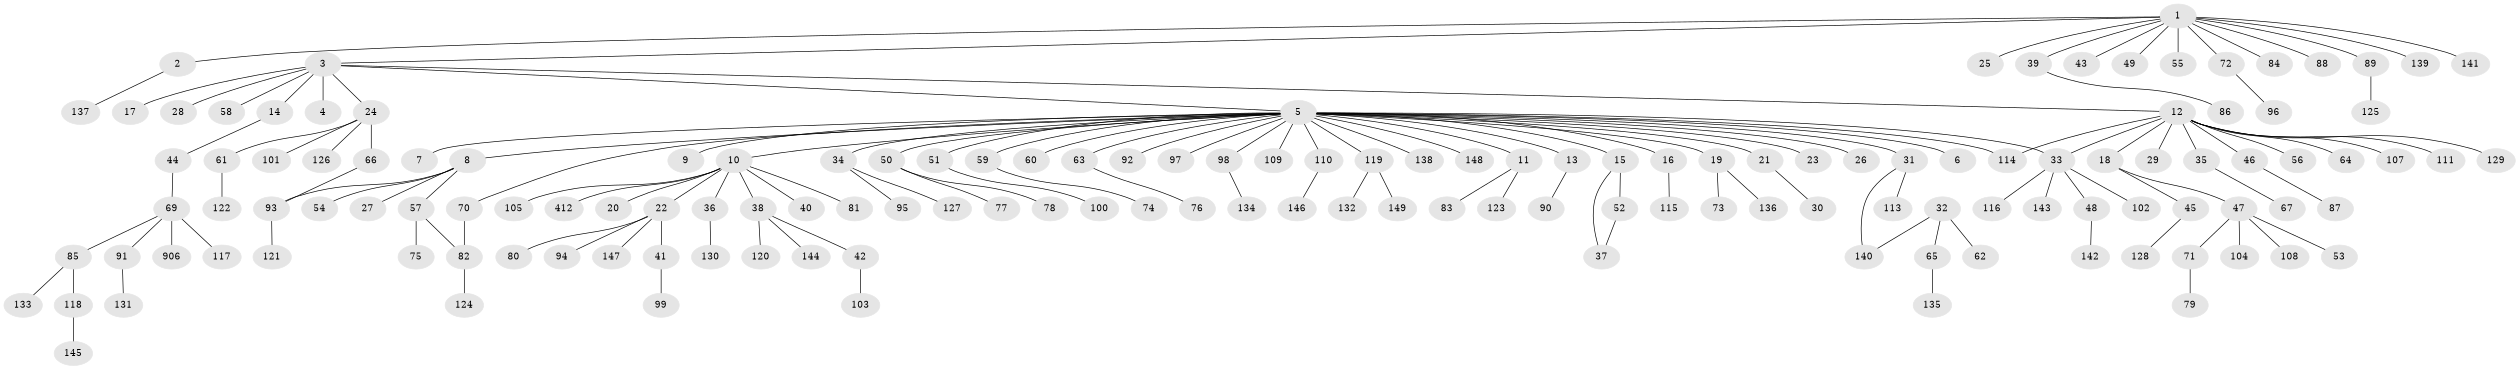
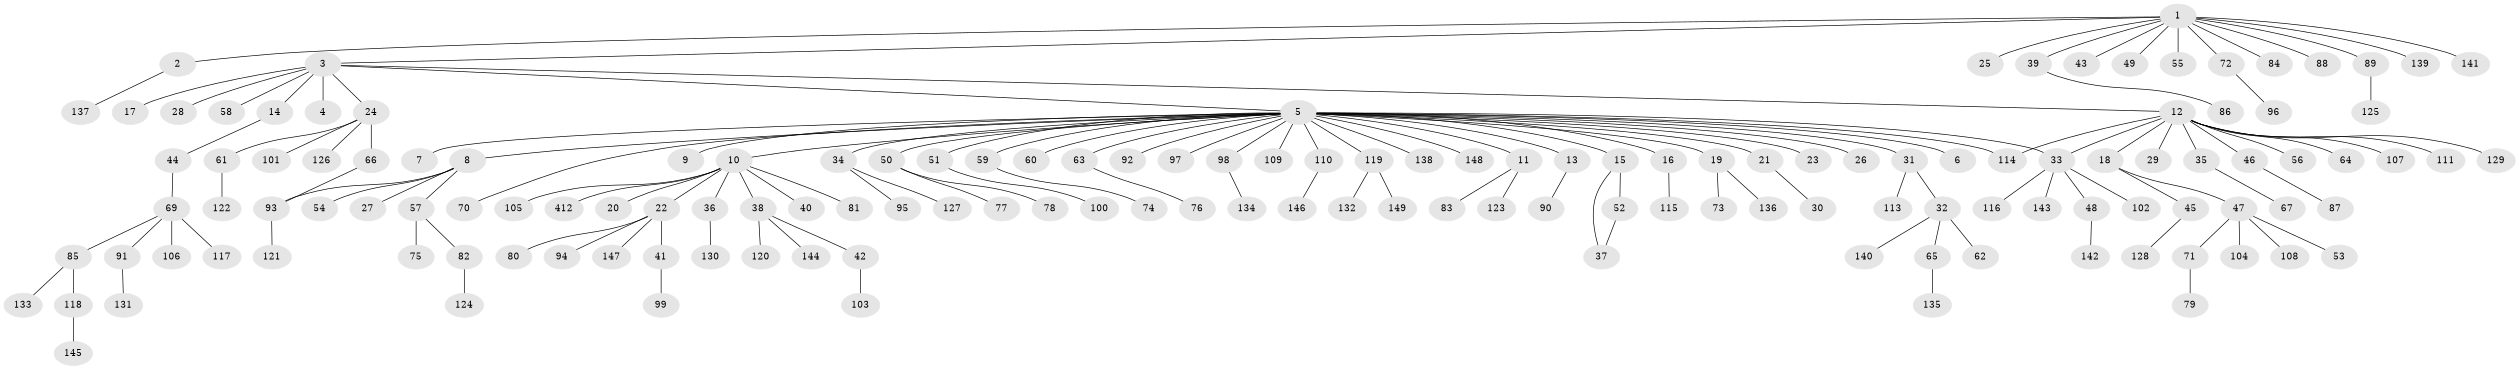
edge "31" -- "140": now "31" -- "32"
edge "70" -- "82": removed
node "906": label "906" -> "106"
